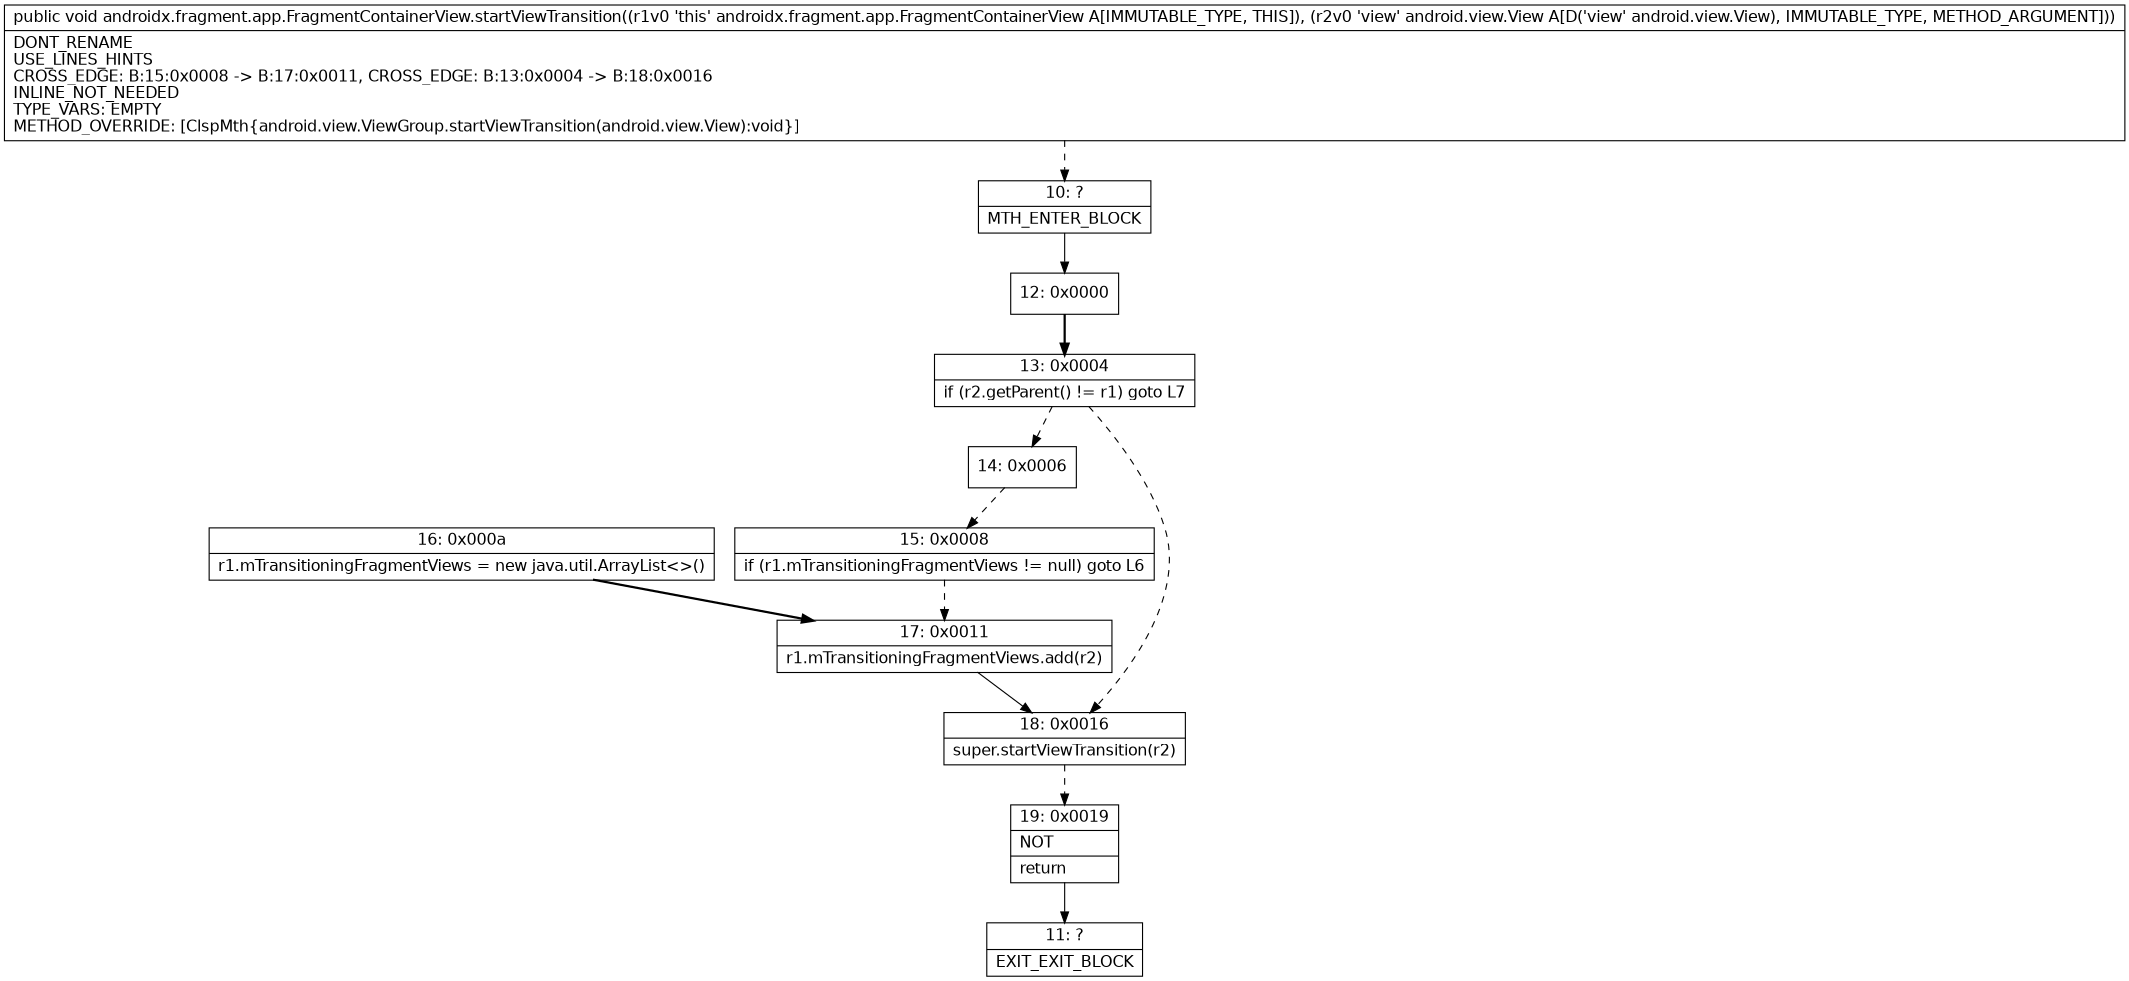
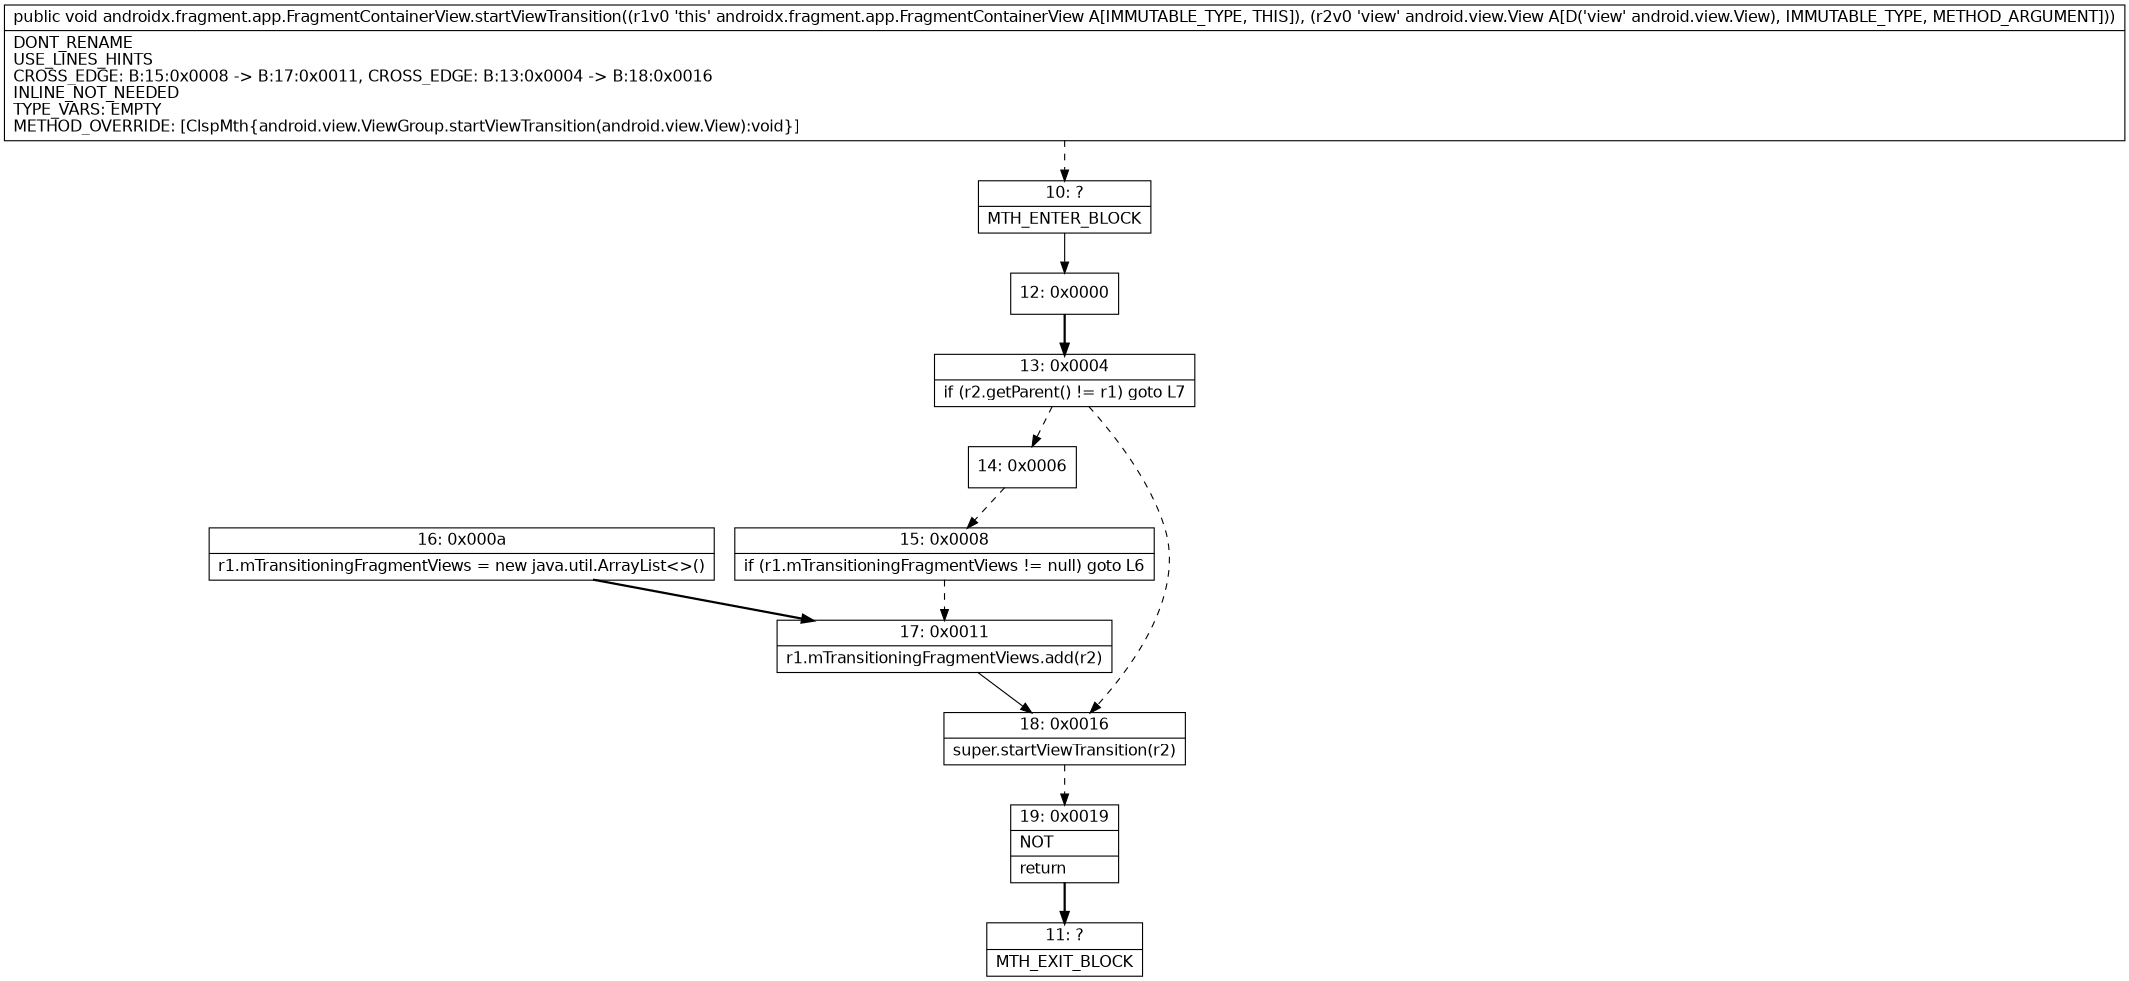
edge "19: 0x0019" -> "11: ?": style solid -> bold
node "11: ?": text "EXIT_EXIT_BLOCK" -> "MTH_EXIT_BLOCK"
